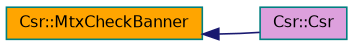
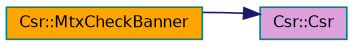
edge "Csr::Csr" -> "Csr::MtxCheckBanner": reversed
